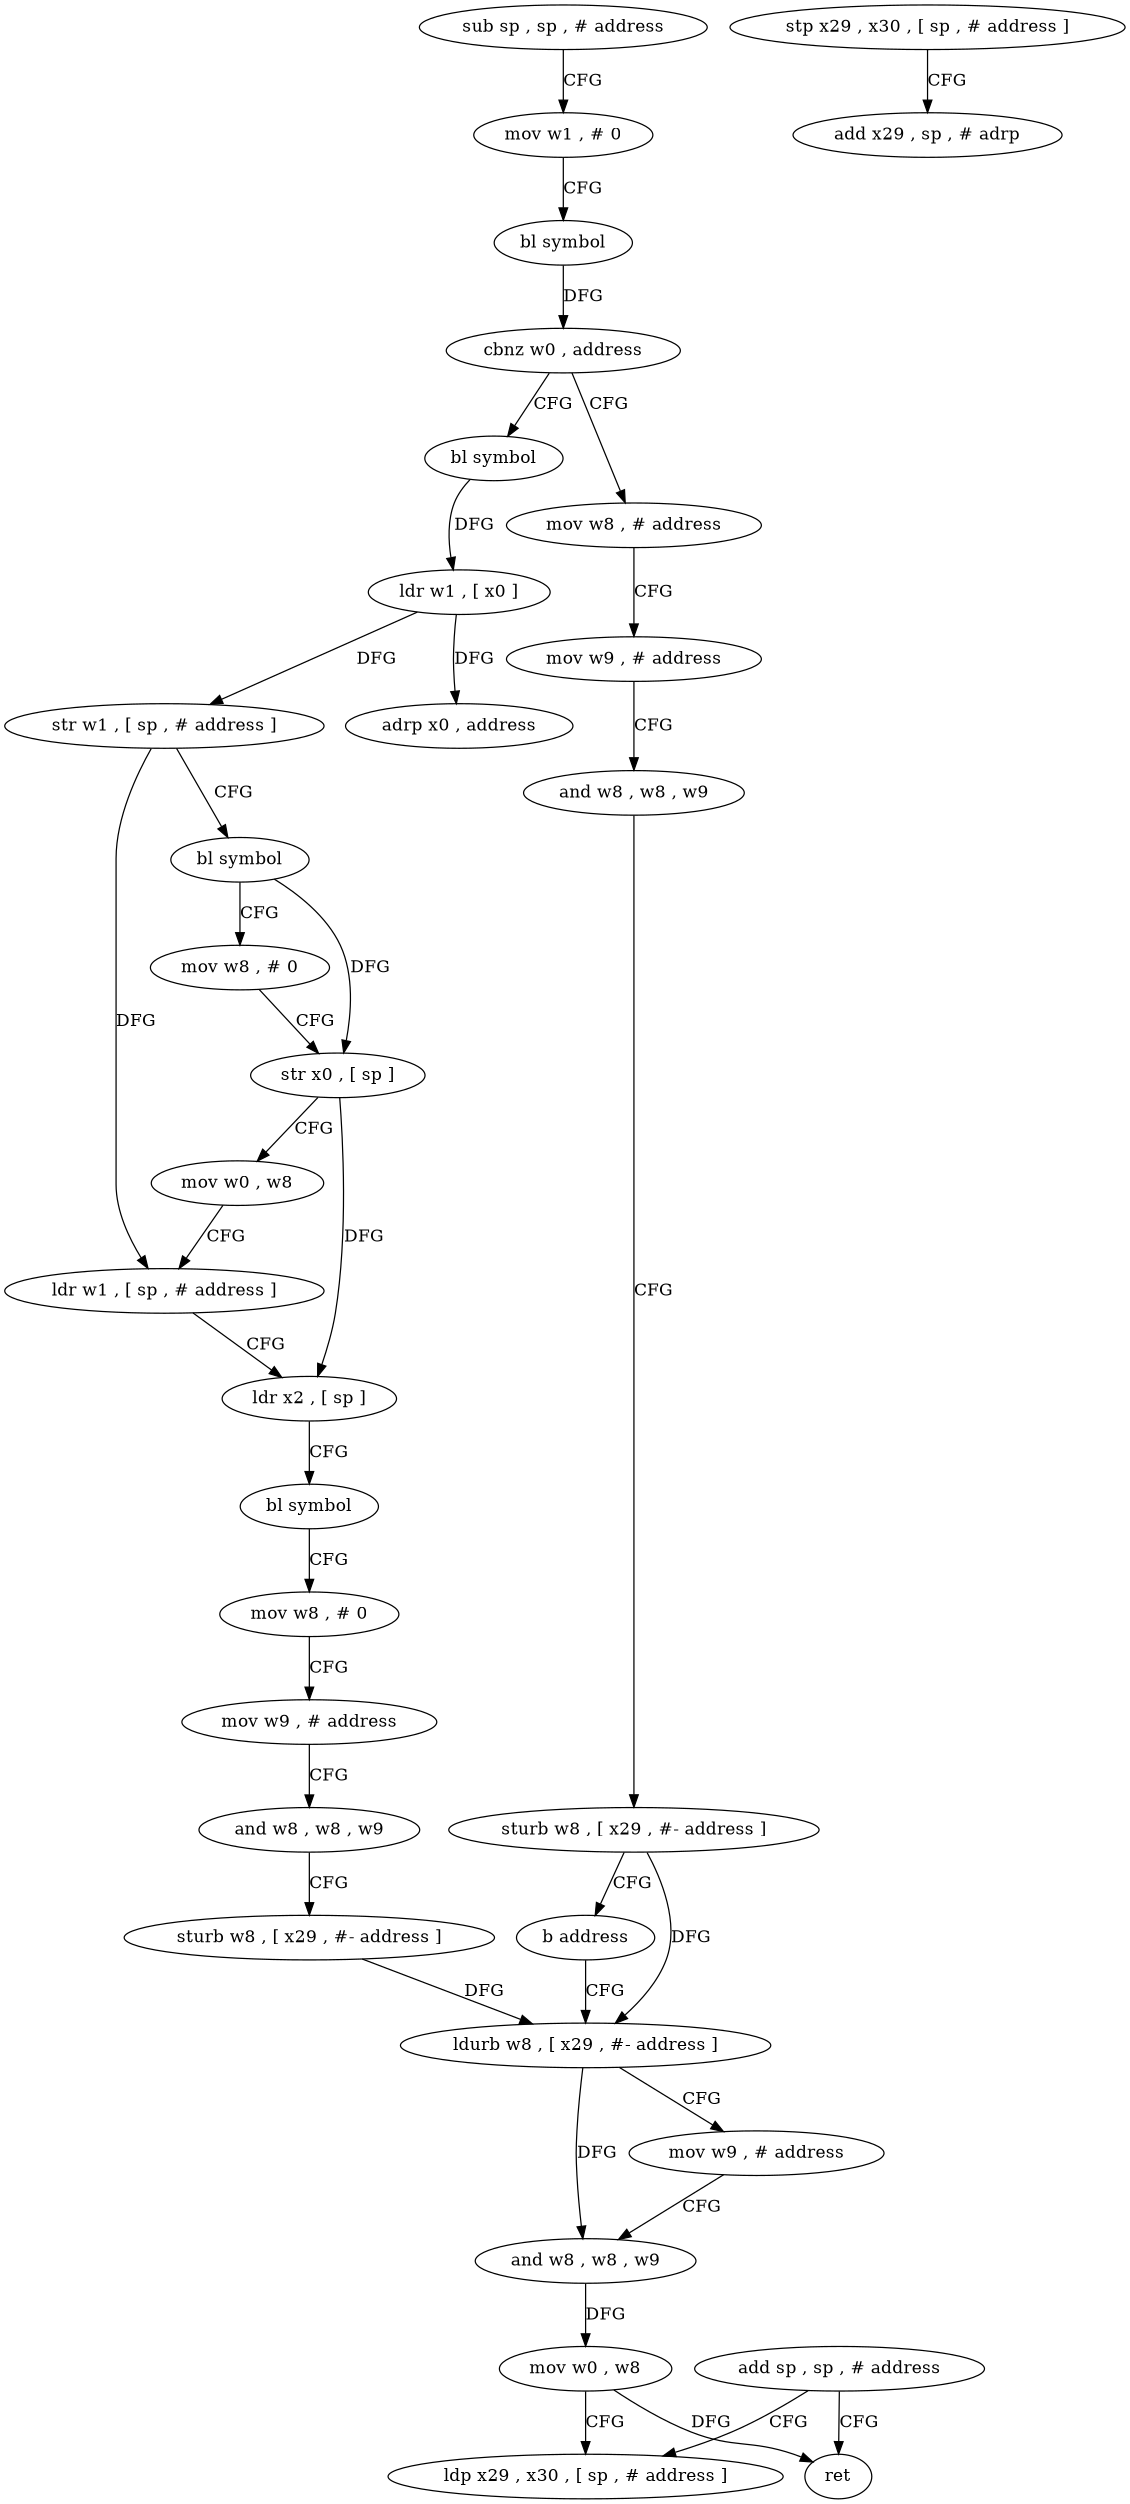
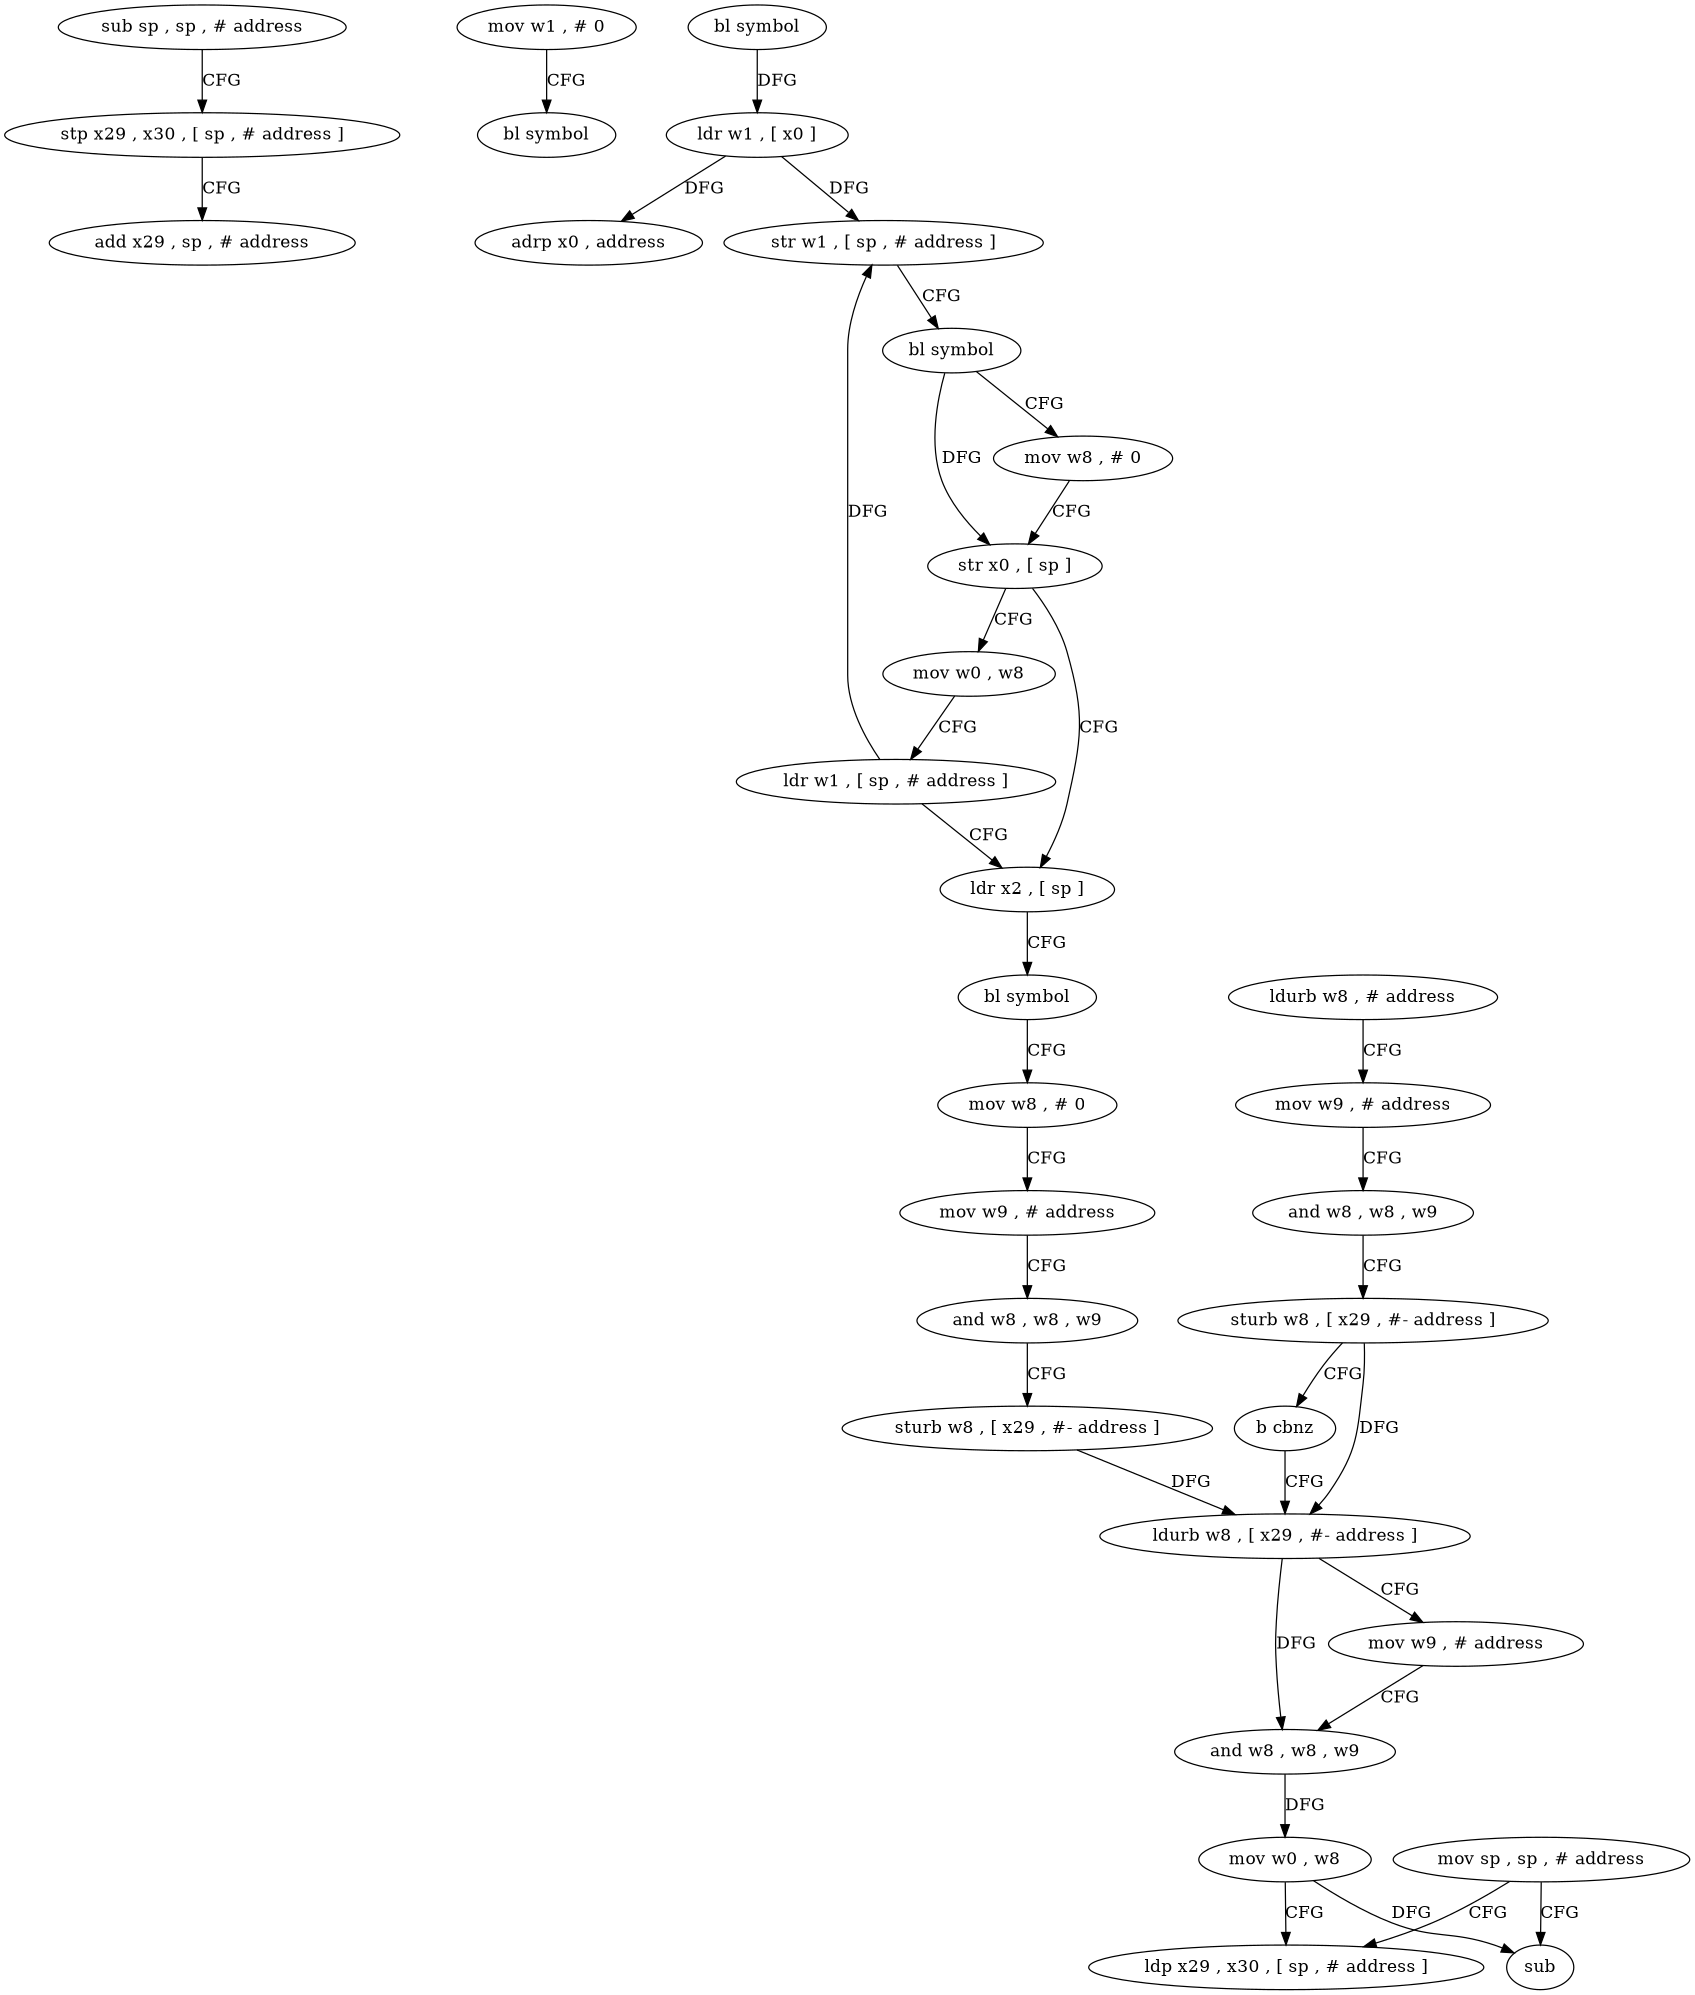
edge "sub sp , sp , # address" -> "mov w1 , # 0": now "sub sp , sp , # address" -> "stp x29 , x30 , [ sp , # address ]"
node "add x29 , sp , # adrp": label "add x29 , sp , # adrp" -> "add x29 , sp , # address"
node "cbnz w0 , address": removed
node "mov w8 , # address": label "mov w8 , # address" -> "ldurb w8 , # address"
edge "str w1 , [ sp , # address ]" -> "ldr w1 , [ sp , # address ]": reversed
edge "str x0 , [ sp ]" -> "ldr x2 , [ sp ]": label "DFG" -> "CFG"
node "b address": label "b address" -> "b cbnz"
node "add sp , sp , # address": label "add sp , sp , # address" -> "mov sp , sp , # address"
node "ret": label "ret" -> "sub"
